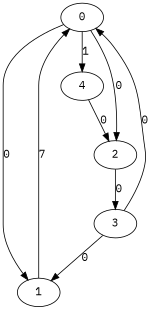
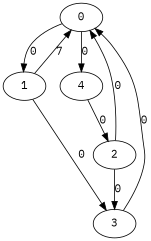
edge "0" -> "4": label "1" -> "0"
edge "0" -> "2": reversed
edge "3" -> "1": reversed
